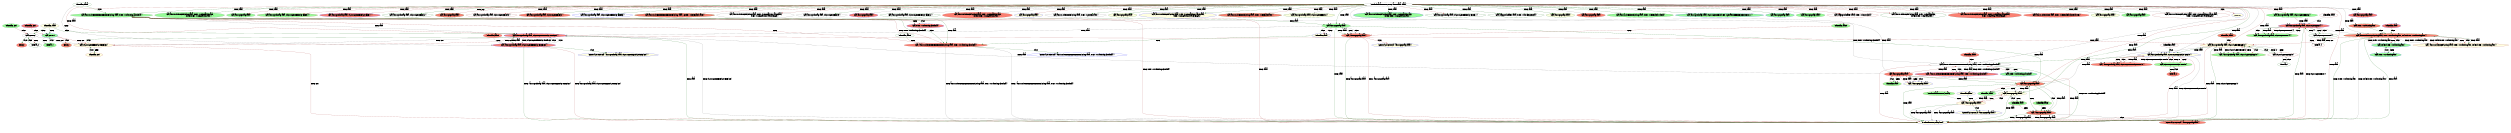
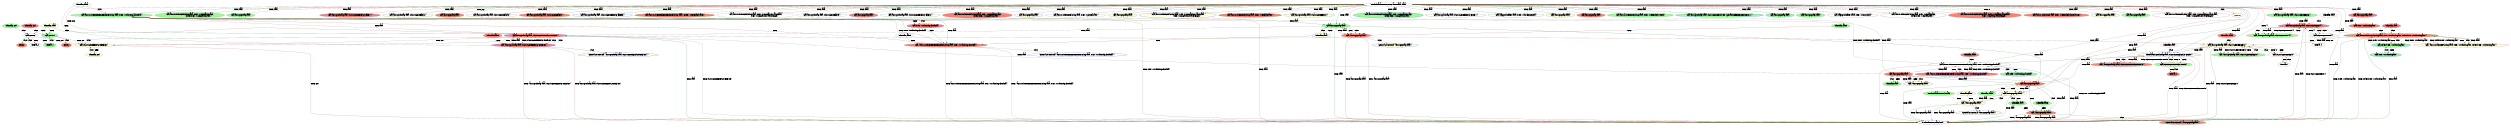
edge "(MethodParameterIn,struct asn1_data *data)" -> "(Call,asn1_write_uint8(data, tree->u.extended.dnAttributes))": label "DDG: data" -> "DDG: 0"
node "(Call,asn1_push_tag(data, ASN1_CONTEXT_SIMPLE(4)))": removed
edge "(MethodParameterIn,struct asn1_data *data)" -> "(Call,asn1_push_tag(data, ASN1_CONTEXT_SIMPLE(ctx)))": label "DDG: data" -> "DDG: pop"
edge "(MethodParameterIn,struct asn1_data *data)" -> "(Call,asn1_push_tag(data, ASN1_SEQUENCE(0)))": label "DDG: data" -> "DDG: 4"
edge "(Call,asn1_push_tag(data, ASN1_CONTEXT_SIMPLE(ctx)))" -> "(Call,ASN1_CONTEXT_SIMPLE(ctx))": label "DDG: ctx" -> "CFG: "
node "(Call,asn1_push_tag(data, ASN1_CONTEXT_SIMPLE(0)))": label "(Call,asn1_push_tag(data, ASN1_CONTEXT_SIMPLE(0)))" -> "(Literal,asn1_push_tag(data, ASN1_CONTEXT_SIMPLE(0)))"
